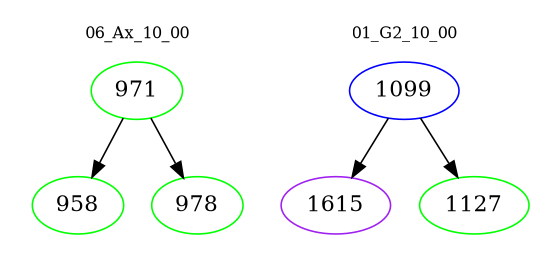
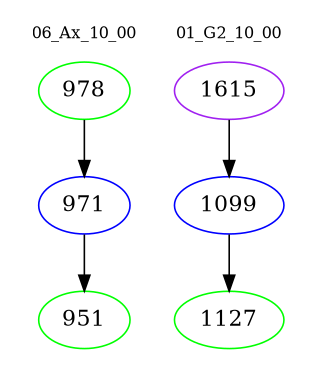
node "971": color green -> blue
edge "971" -> "978": reversed
edge "1099" -> "1615": reversed
node "958": label "958" -> "951"
